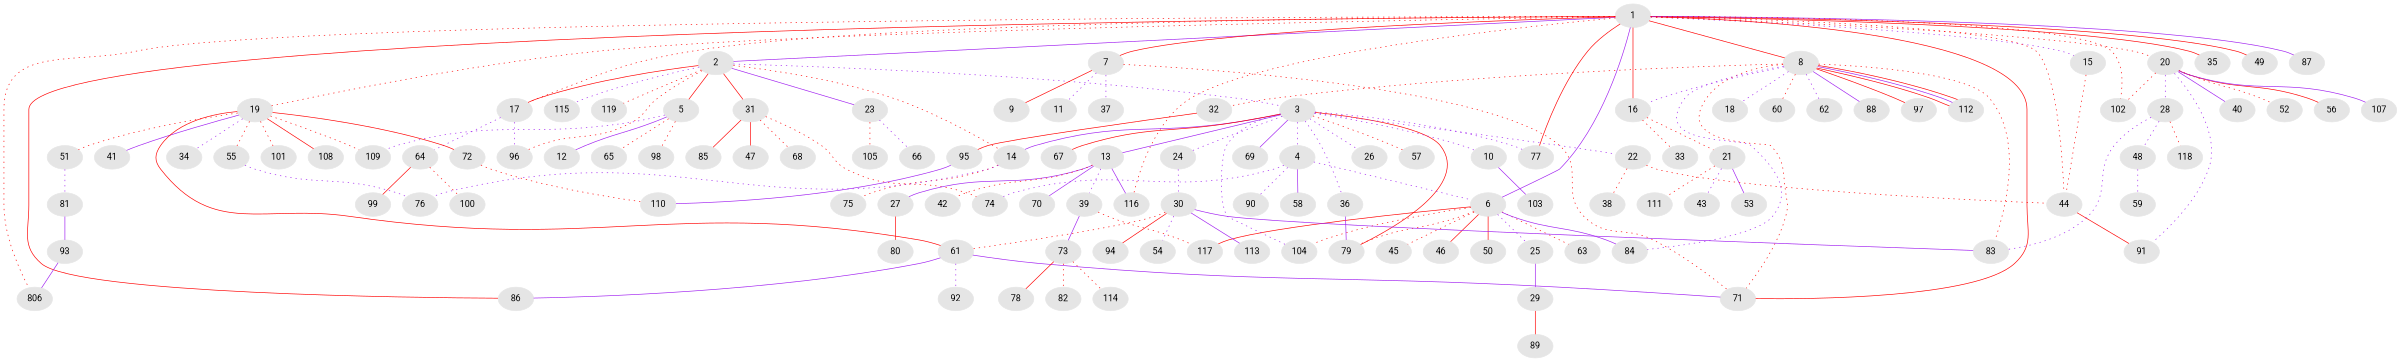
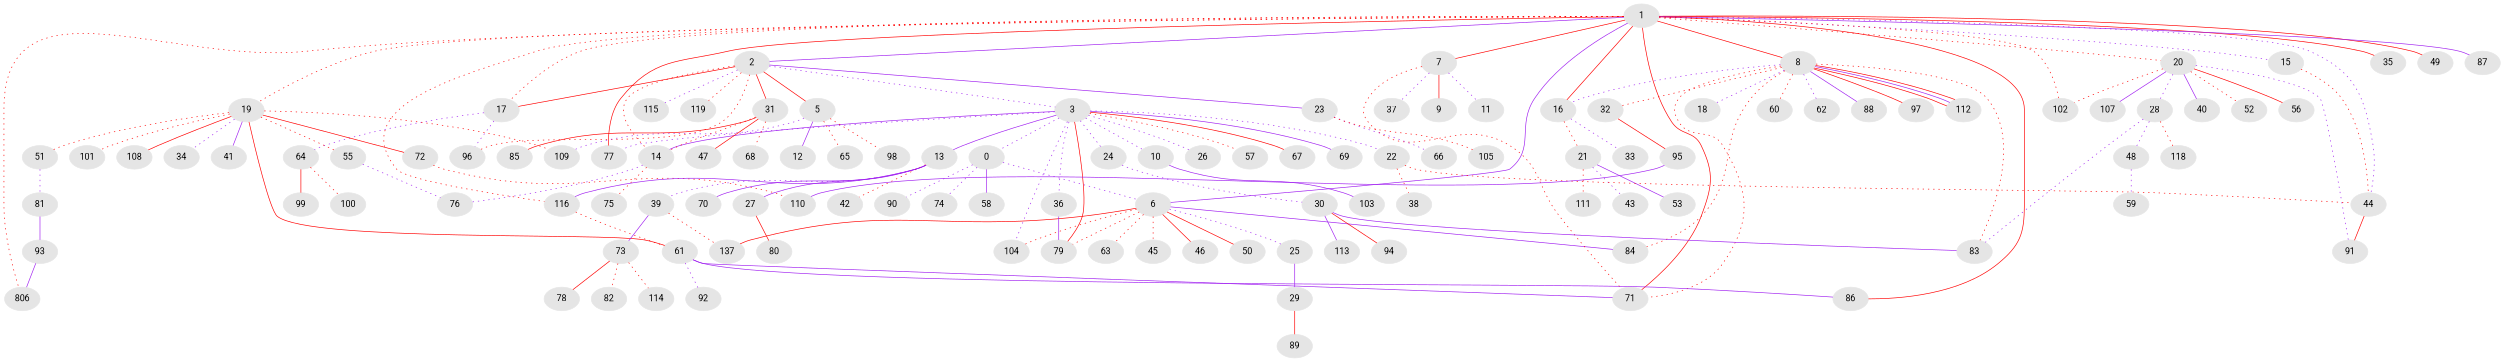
edge "1" -- "44": color red -> purple
edge "16" -- "33": color red -> purple
edge "8" -- "84": color purple -> red
node "4": label "4" -> "0"
edge "31" -- "74": now "31" -- "14"
edge "30" -- "61": now "116" -- "61"
node "54": removed
node "117": label "117" -> "137"
